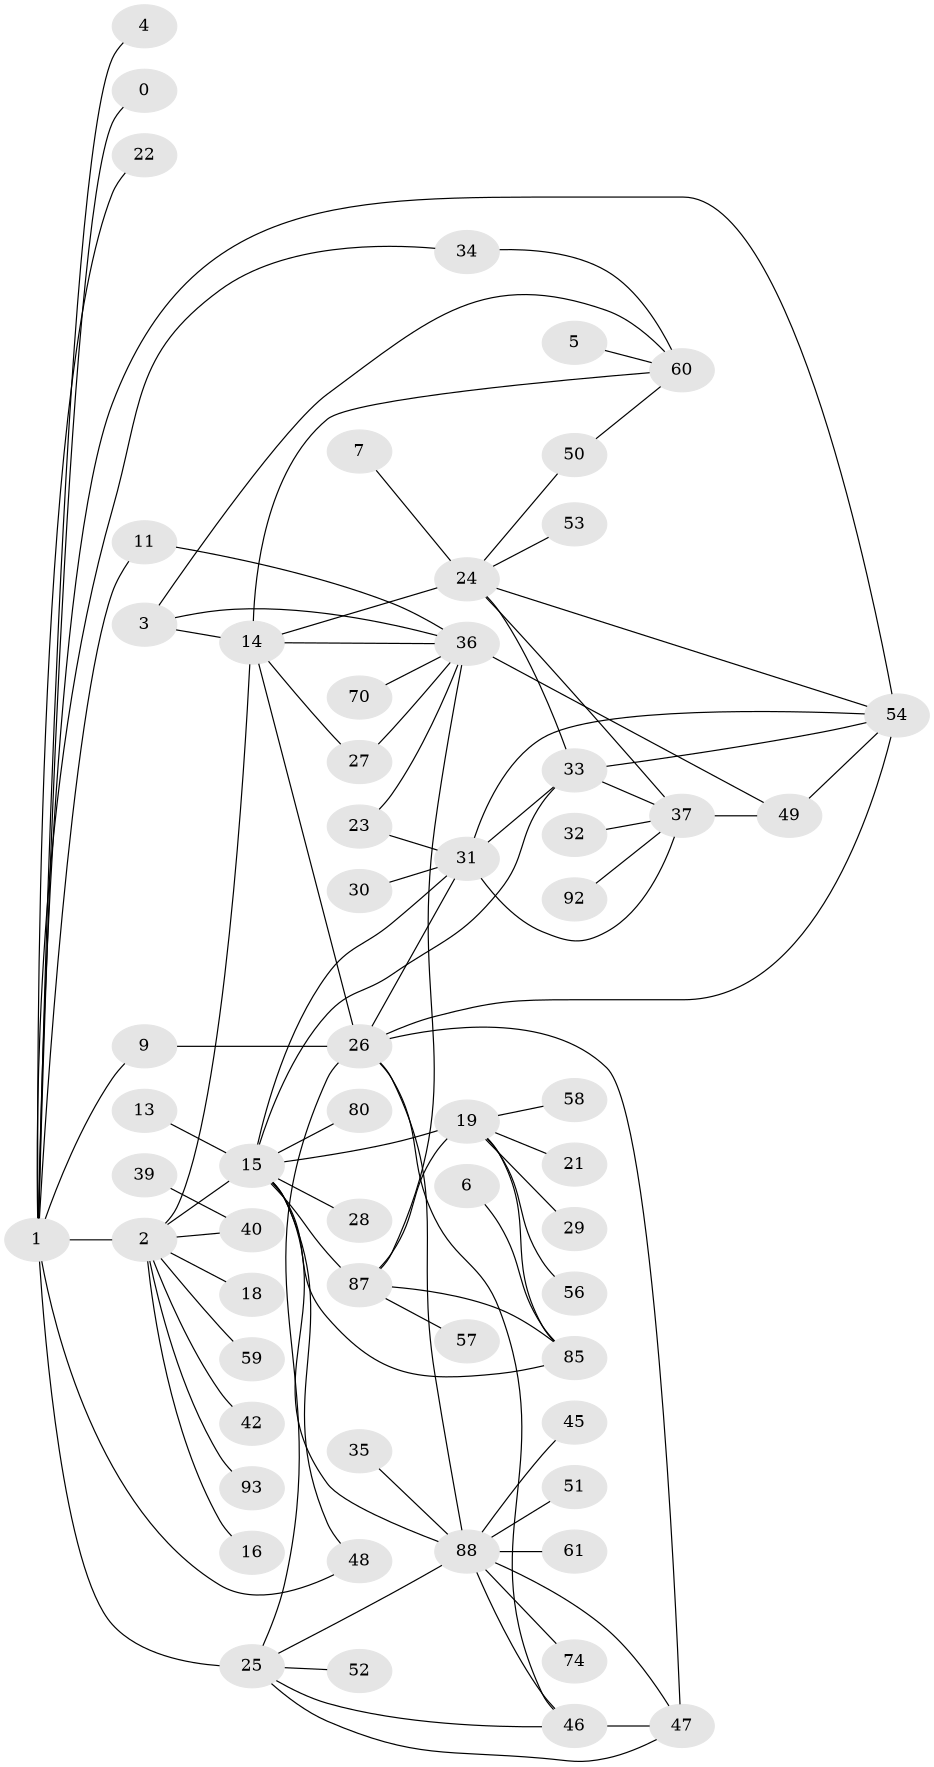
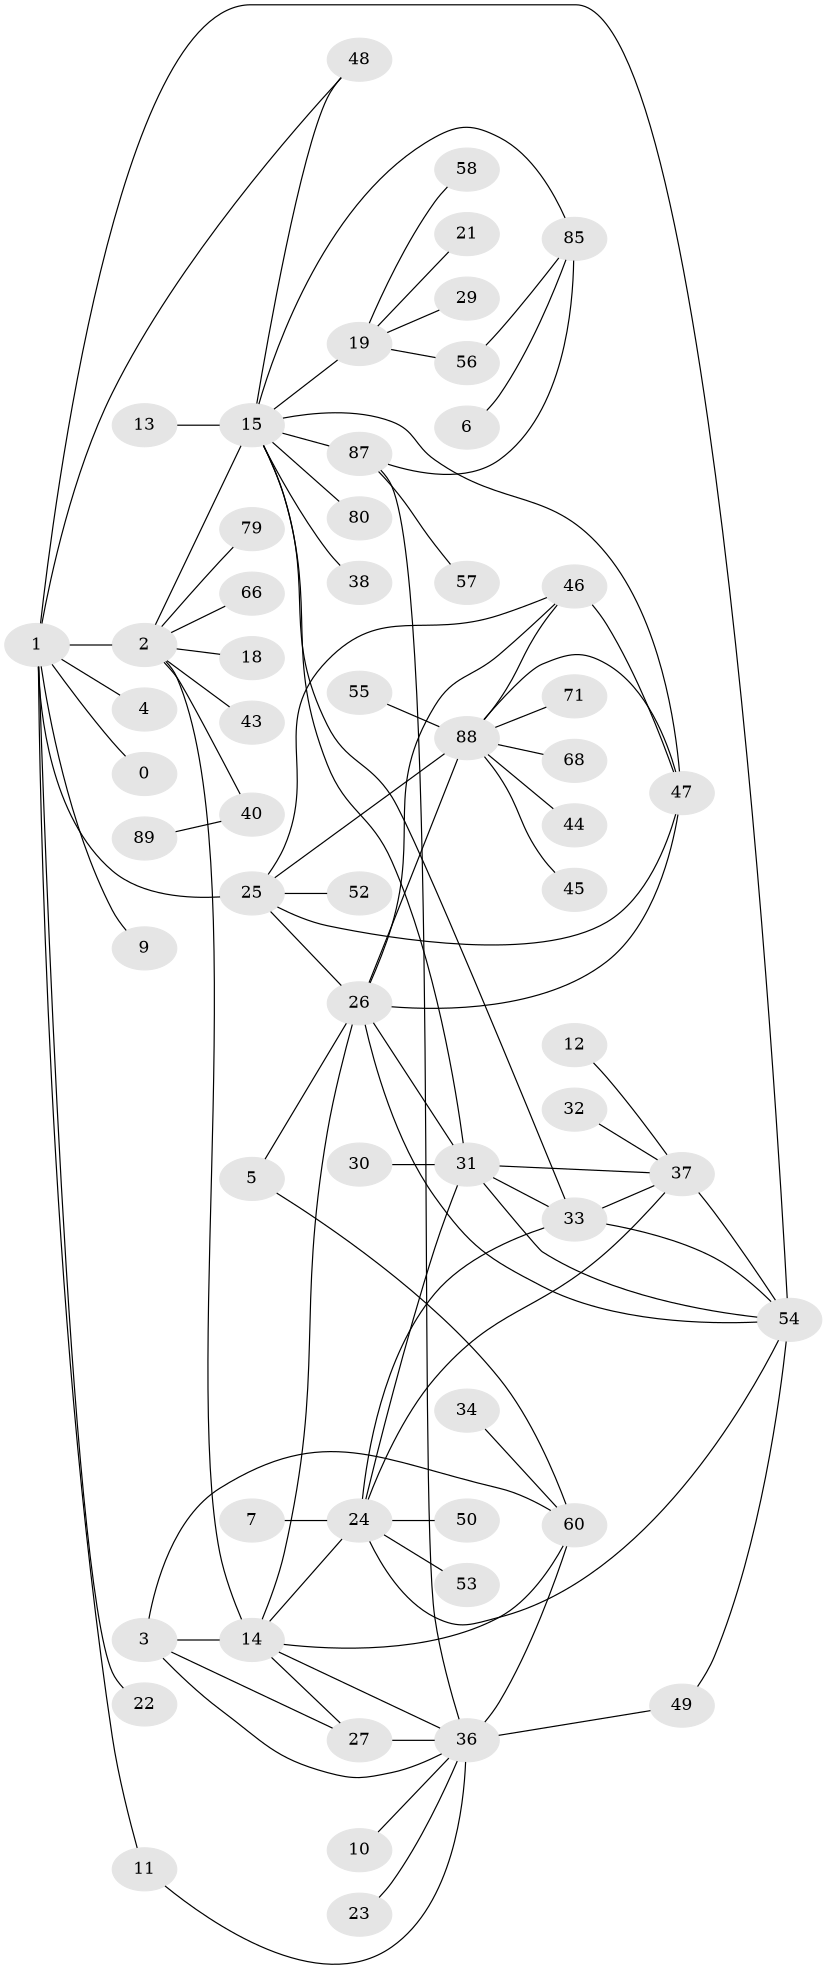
edge "60" -- "50": now "60" -- "36"
edge "34" -- "1": removed
node "70": label "70" -> "10"
edge "37" -- "49": now "37" -- "54"
edge "23" -- "31": now "24" -- "31"
node "92": label "92" -> "12"
edge "9" -- "26": now "5" -- "26"
node "39": label "39" -> "89"
edge "19" -- "87": removed
node "28": label "28" -> "38"
edge "19" -- "85": now "56" -- "85"
edge "15" -- "88": now "15" -- "47"
node "59": label "59" -> "79"
node "42": removed
node "35": label "35" -> "55"
node "51": label "51" -> "71"
node "93": label "93" -> "43"
node "61": label "61" -> "68"
node "16": label "16" -> "66"
node "74": label "74" -> "44"
edge "3" -- "27": added
